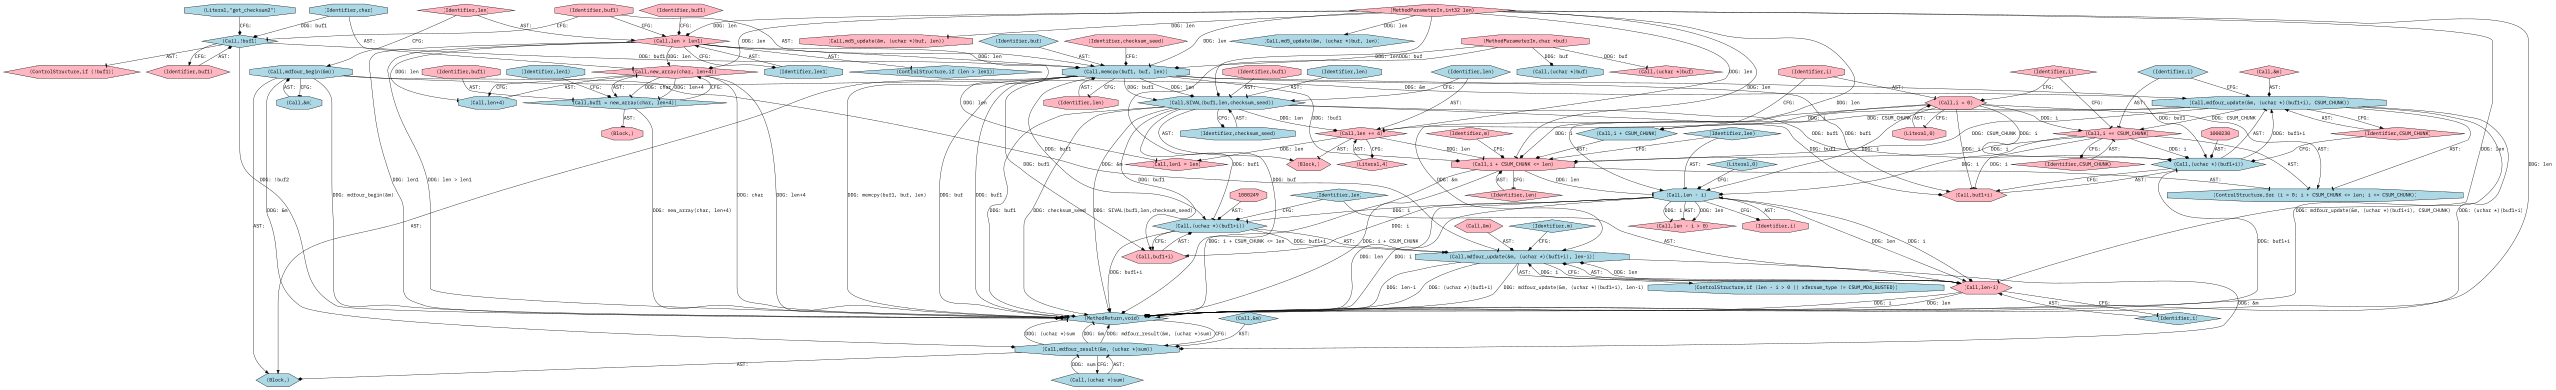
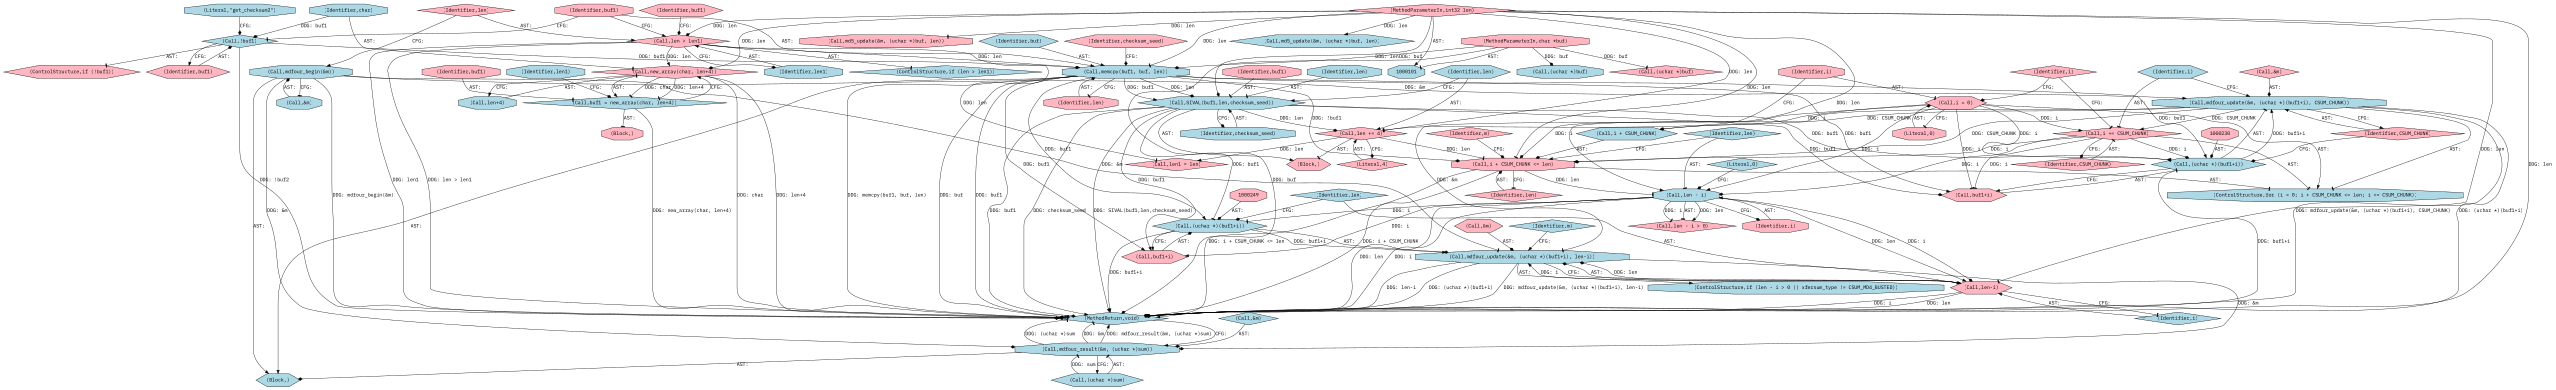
edge "(Call,len > len1)" -> "(Call,len+4)": removed, label "DDG: len"
node "1000101": added
edge "(Call,mdfour_update(&m, (uchar *)(buf1+i), CSUM_CHUNK))" -> "(Call,mdfour_update(&m, (uchar *)(buf1+i), len-i))": arrowhead normal -> tee
edge "(Call,mdfour_update(&m, (uchar *)(buf1+i), CSUM_CHUNK))" -> "(Call,i + CSUM_CHUNK <= len)": arrowhead tee -> diamond
